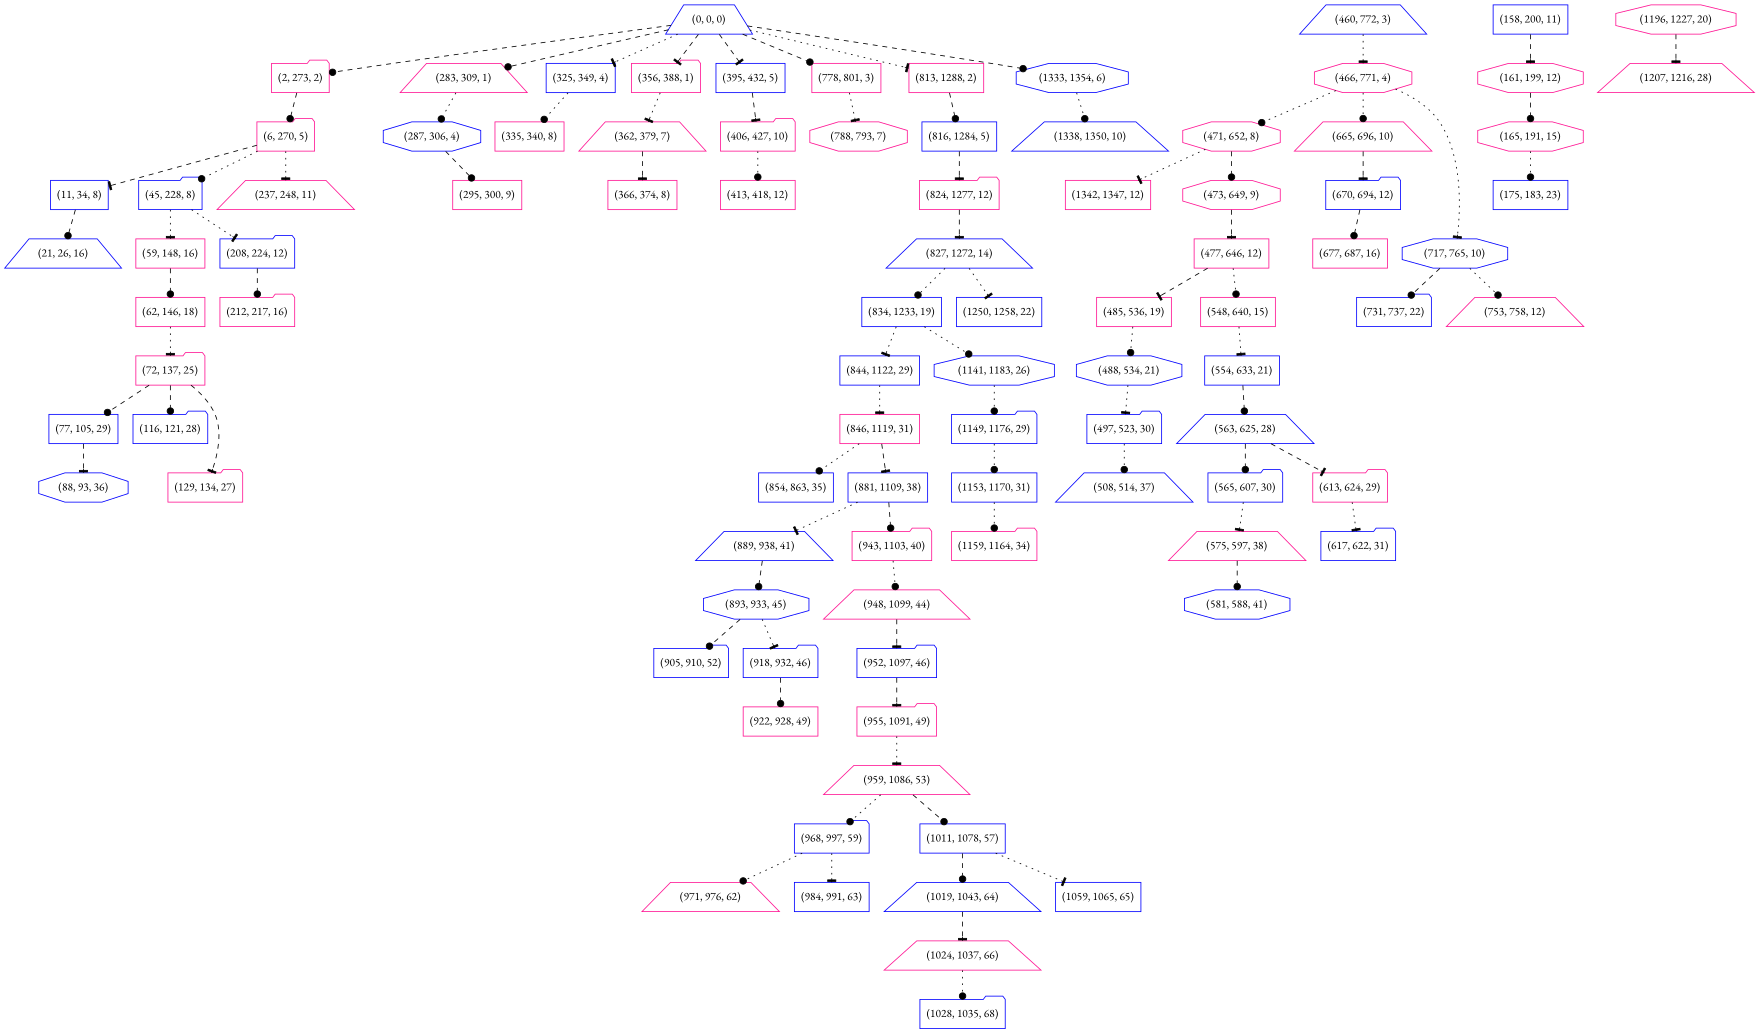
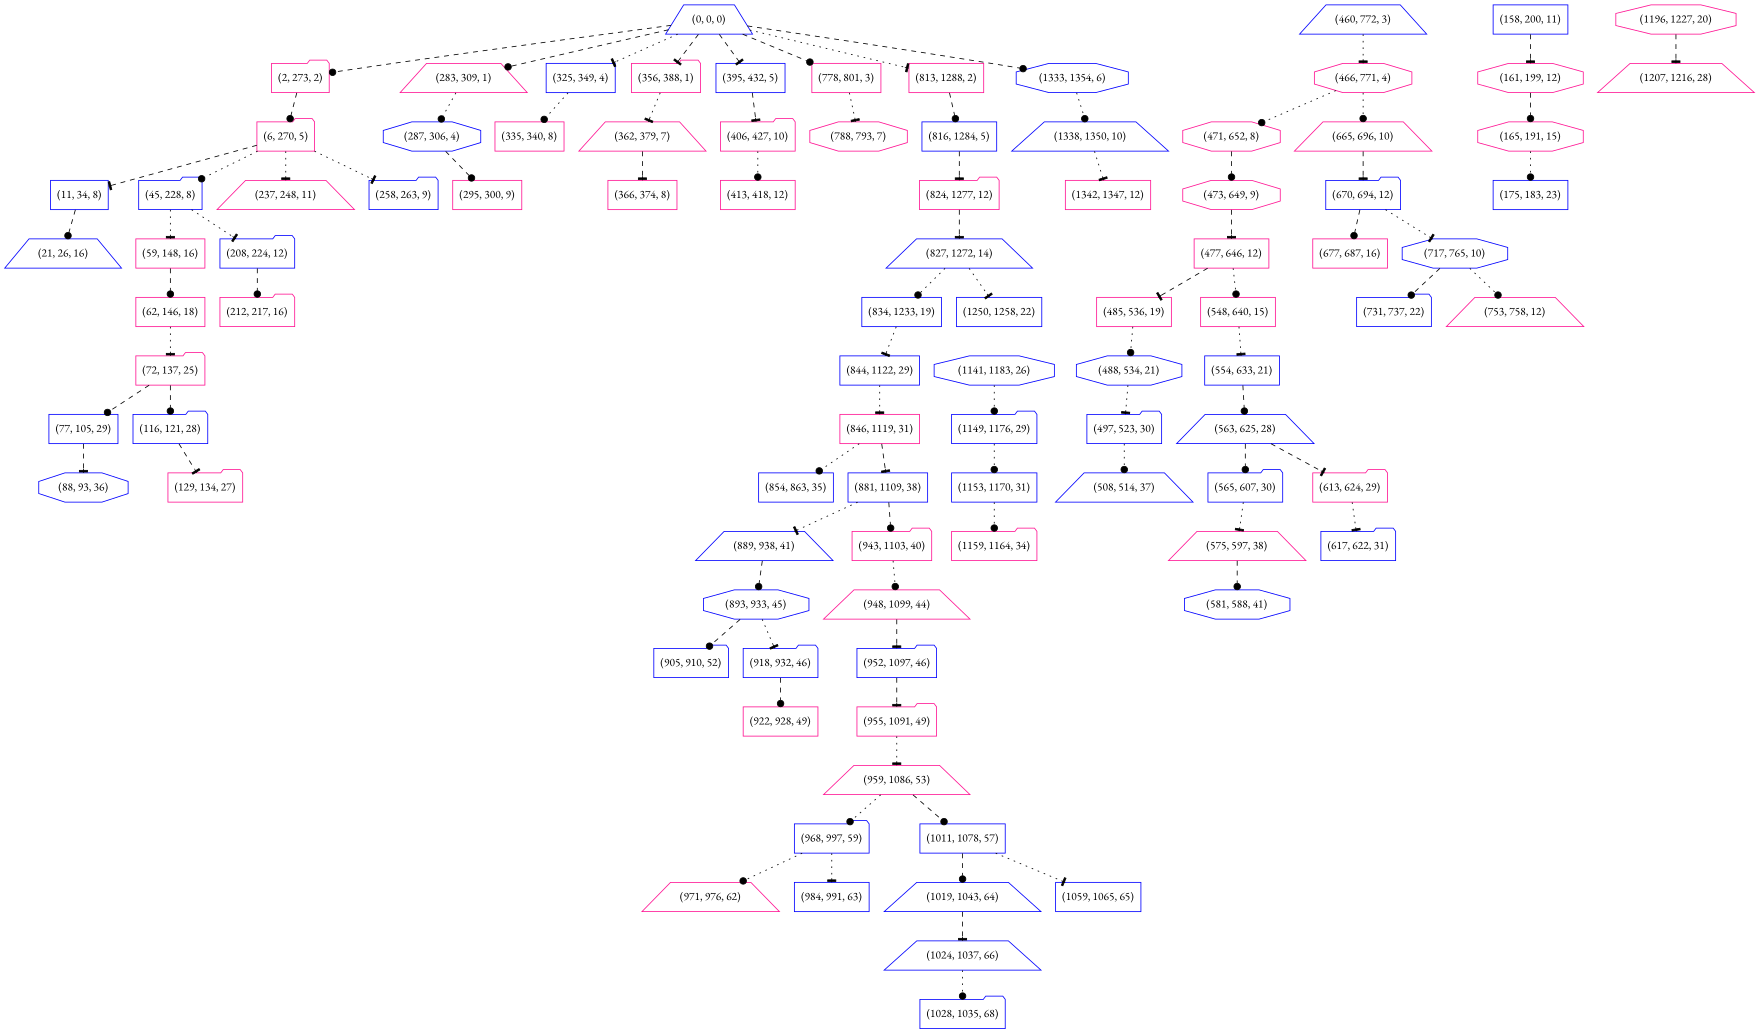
edge "(466, 771, 4)" -> "(717, 765, 10)": now "(670, 694, 12)" -> "(717, 765, 10)"
edge "(471, 652, 8)" -> "(1342, 1347, 12)": now "(1338, 1350, 10)" -> "(1342, 1347, 12)"
node "(258, 263, 9)": added
edge "(834, 1233, 19)" -> "(1141, 1183, 26)": removed
edge "(72, 137, 25)" -> "(129, 134, 27)": now "(116, 121, 28)" -> "(129, 134, 27)"
node "(1024, 1037, 66)": color deeppink -> blue
